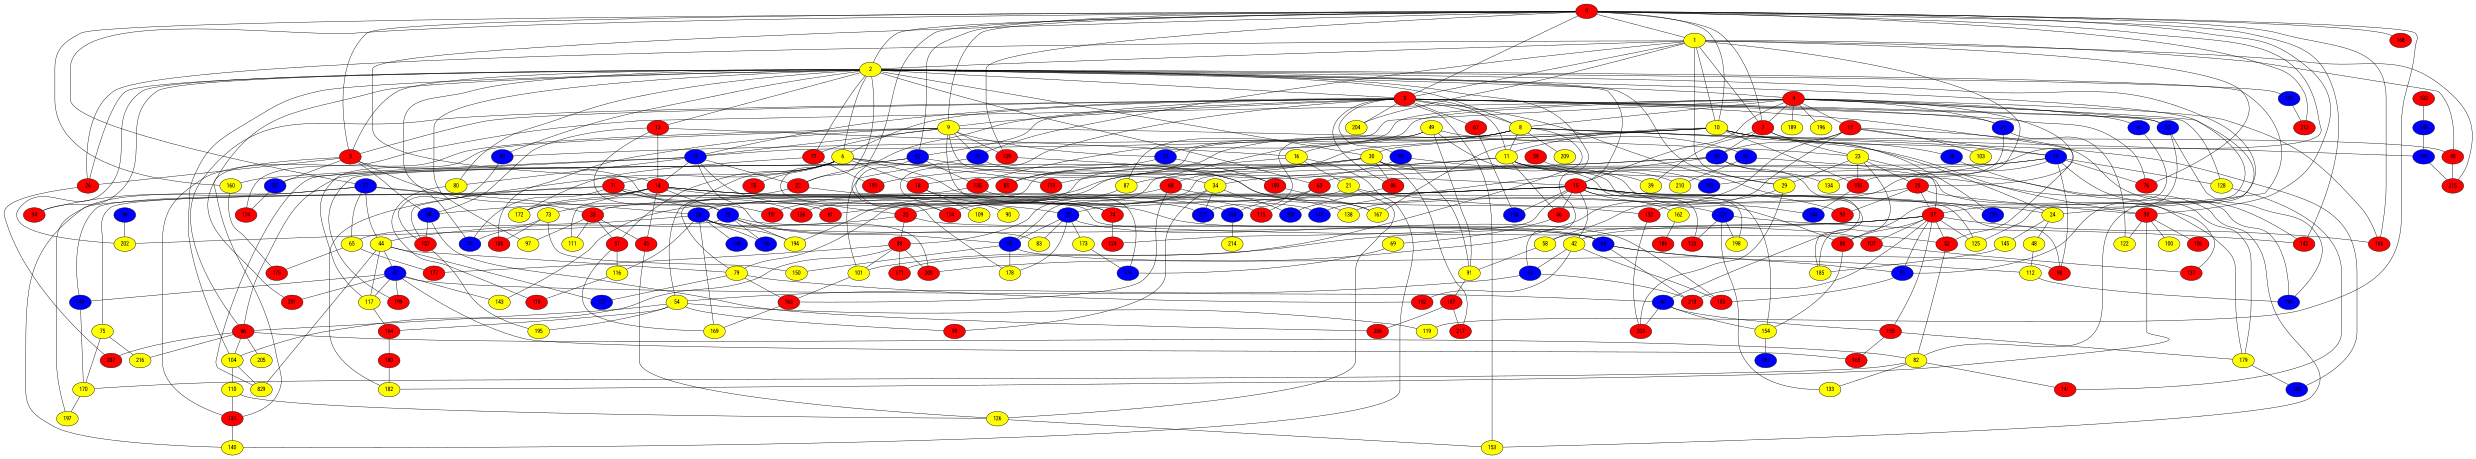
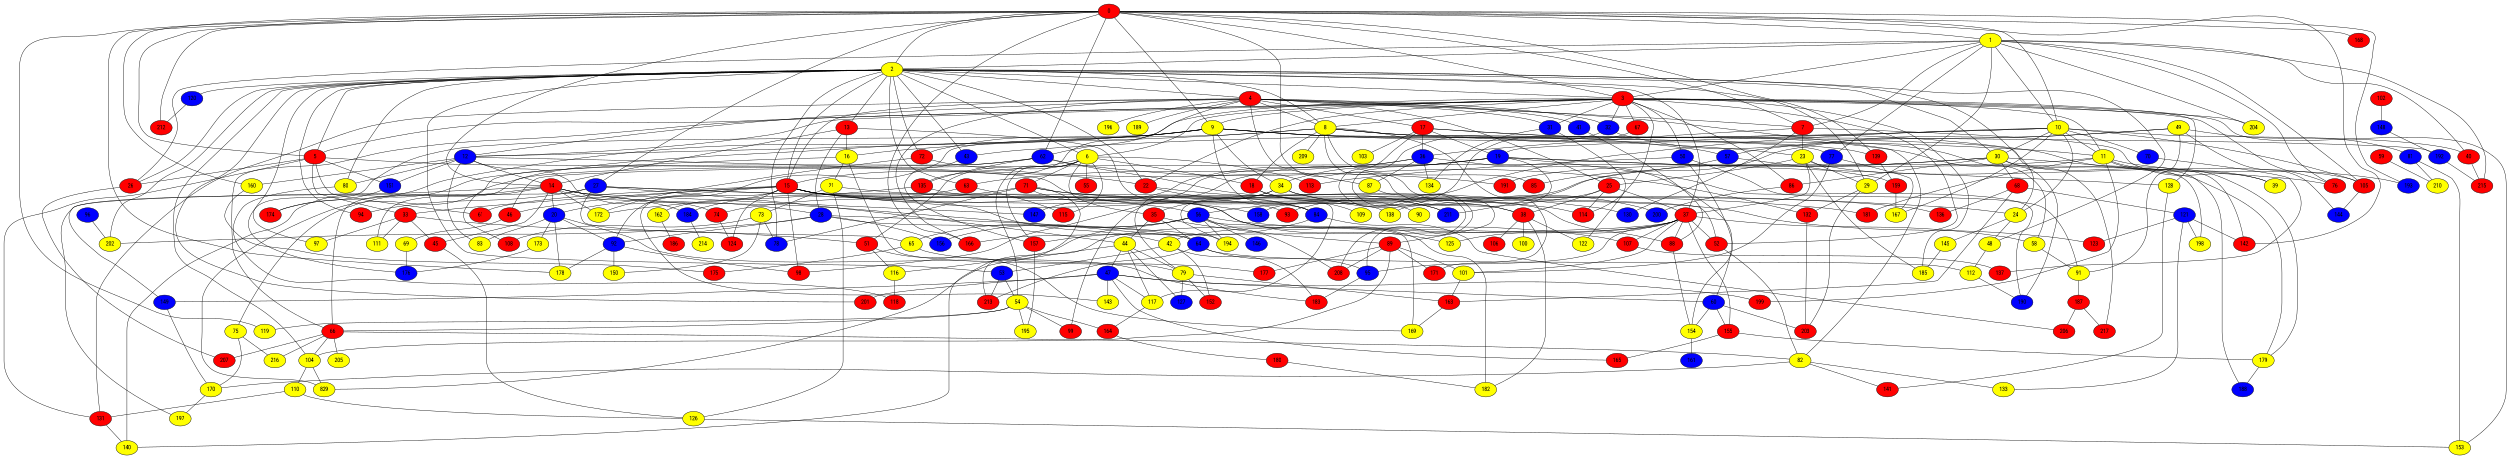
edge "2" -- "125": now "2" -- "48"
